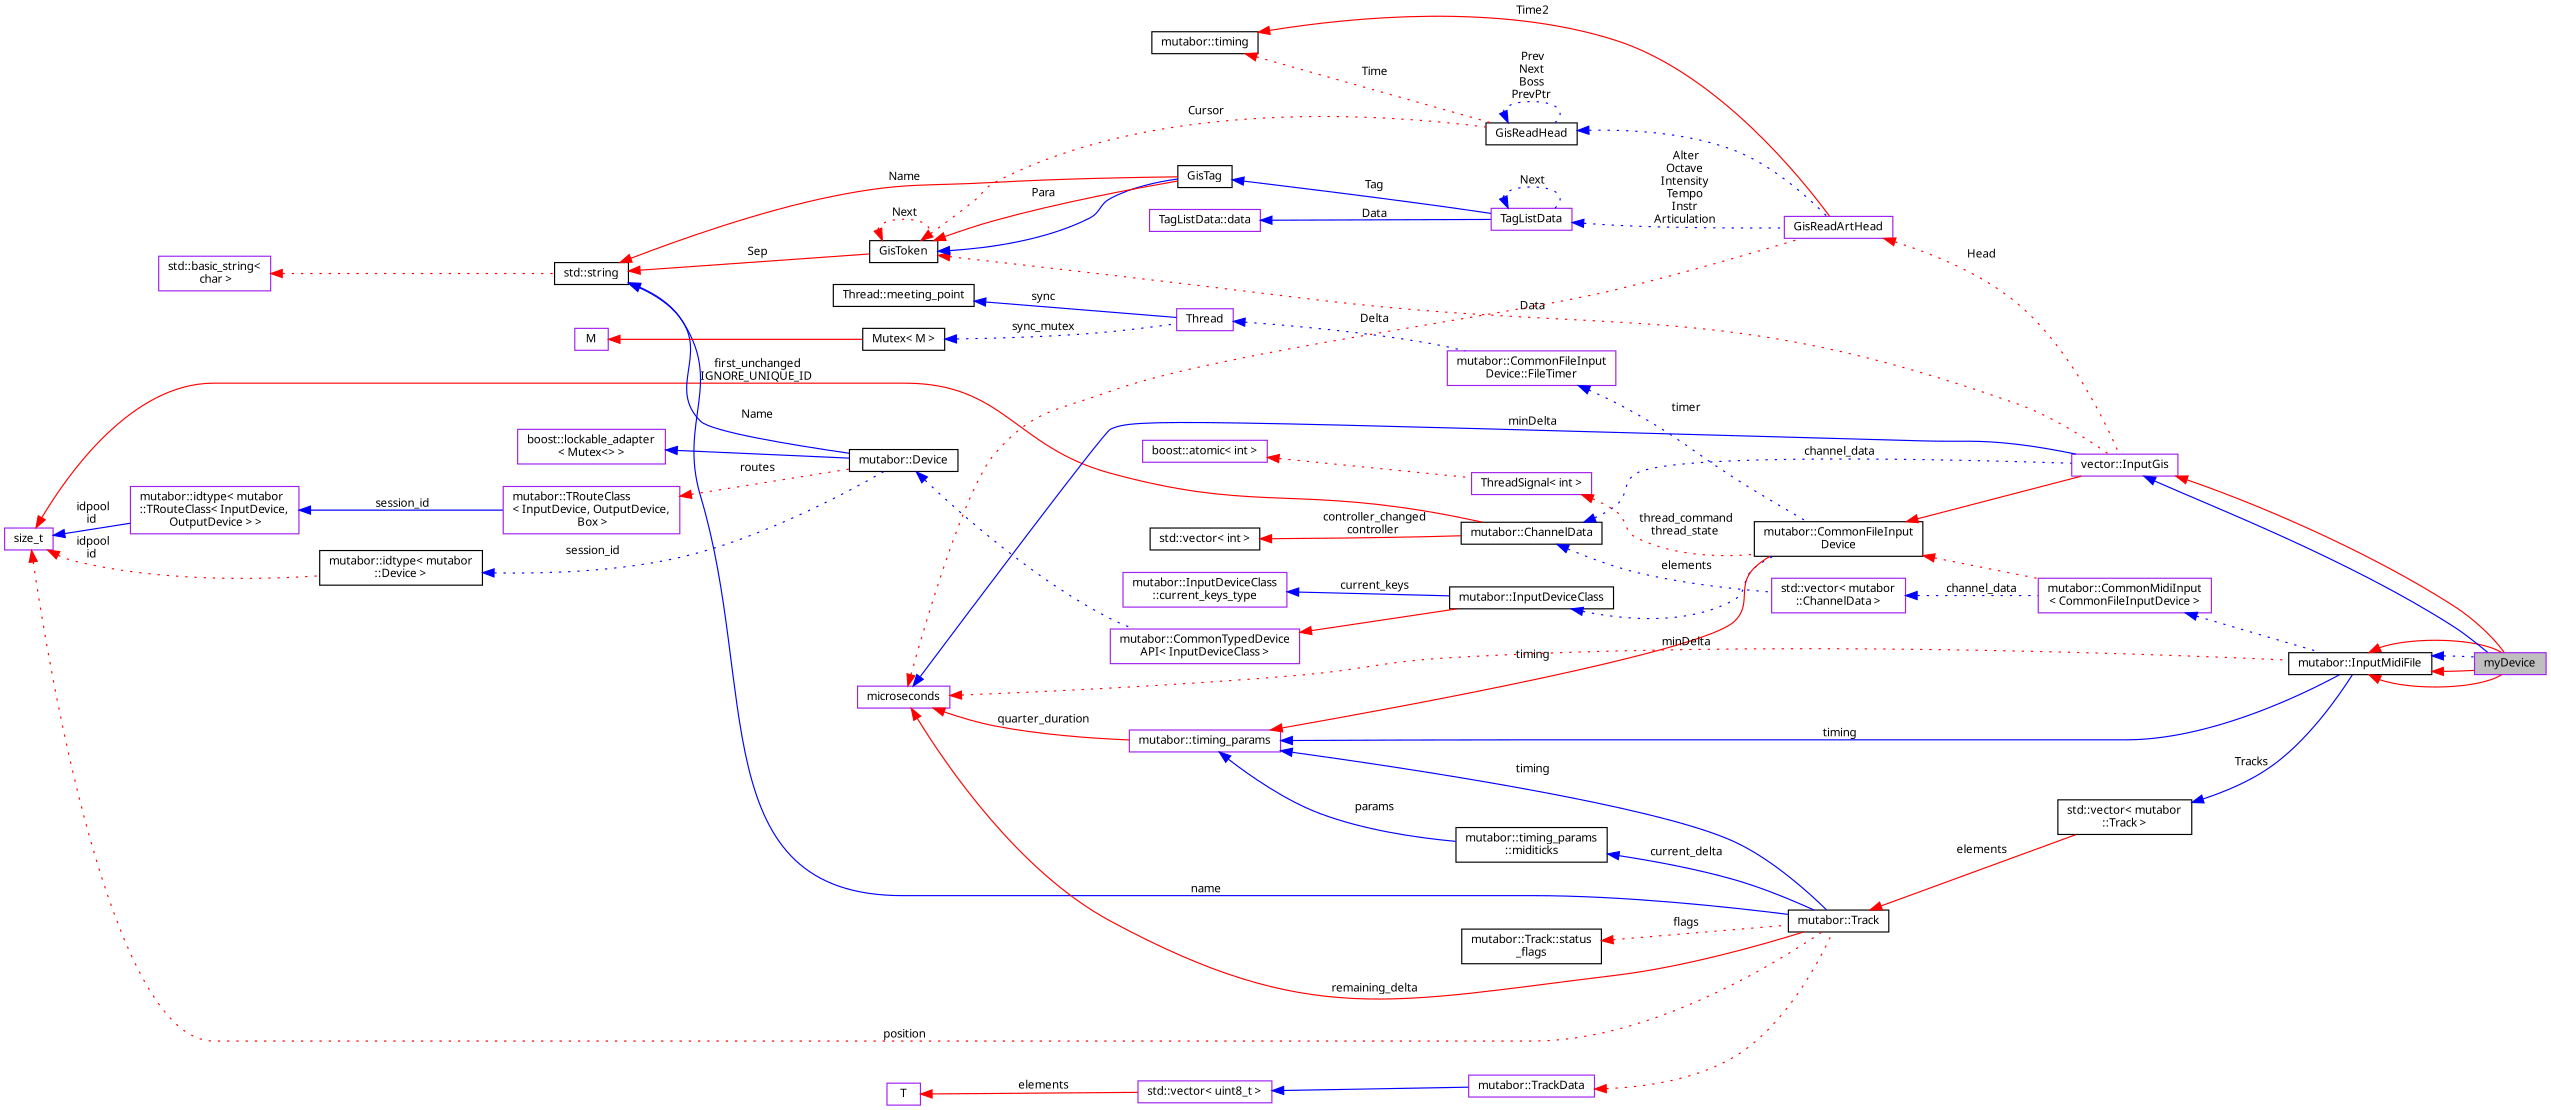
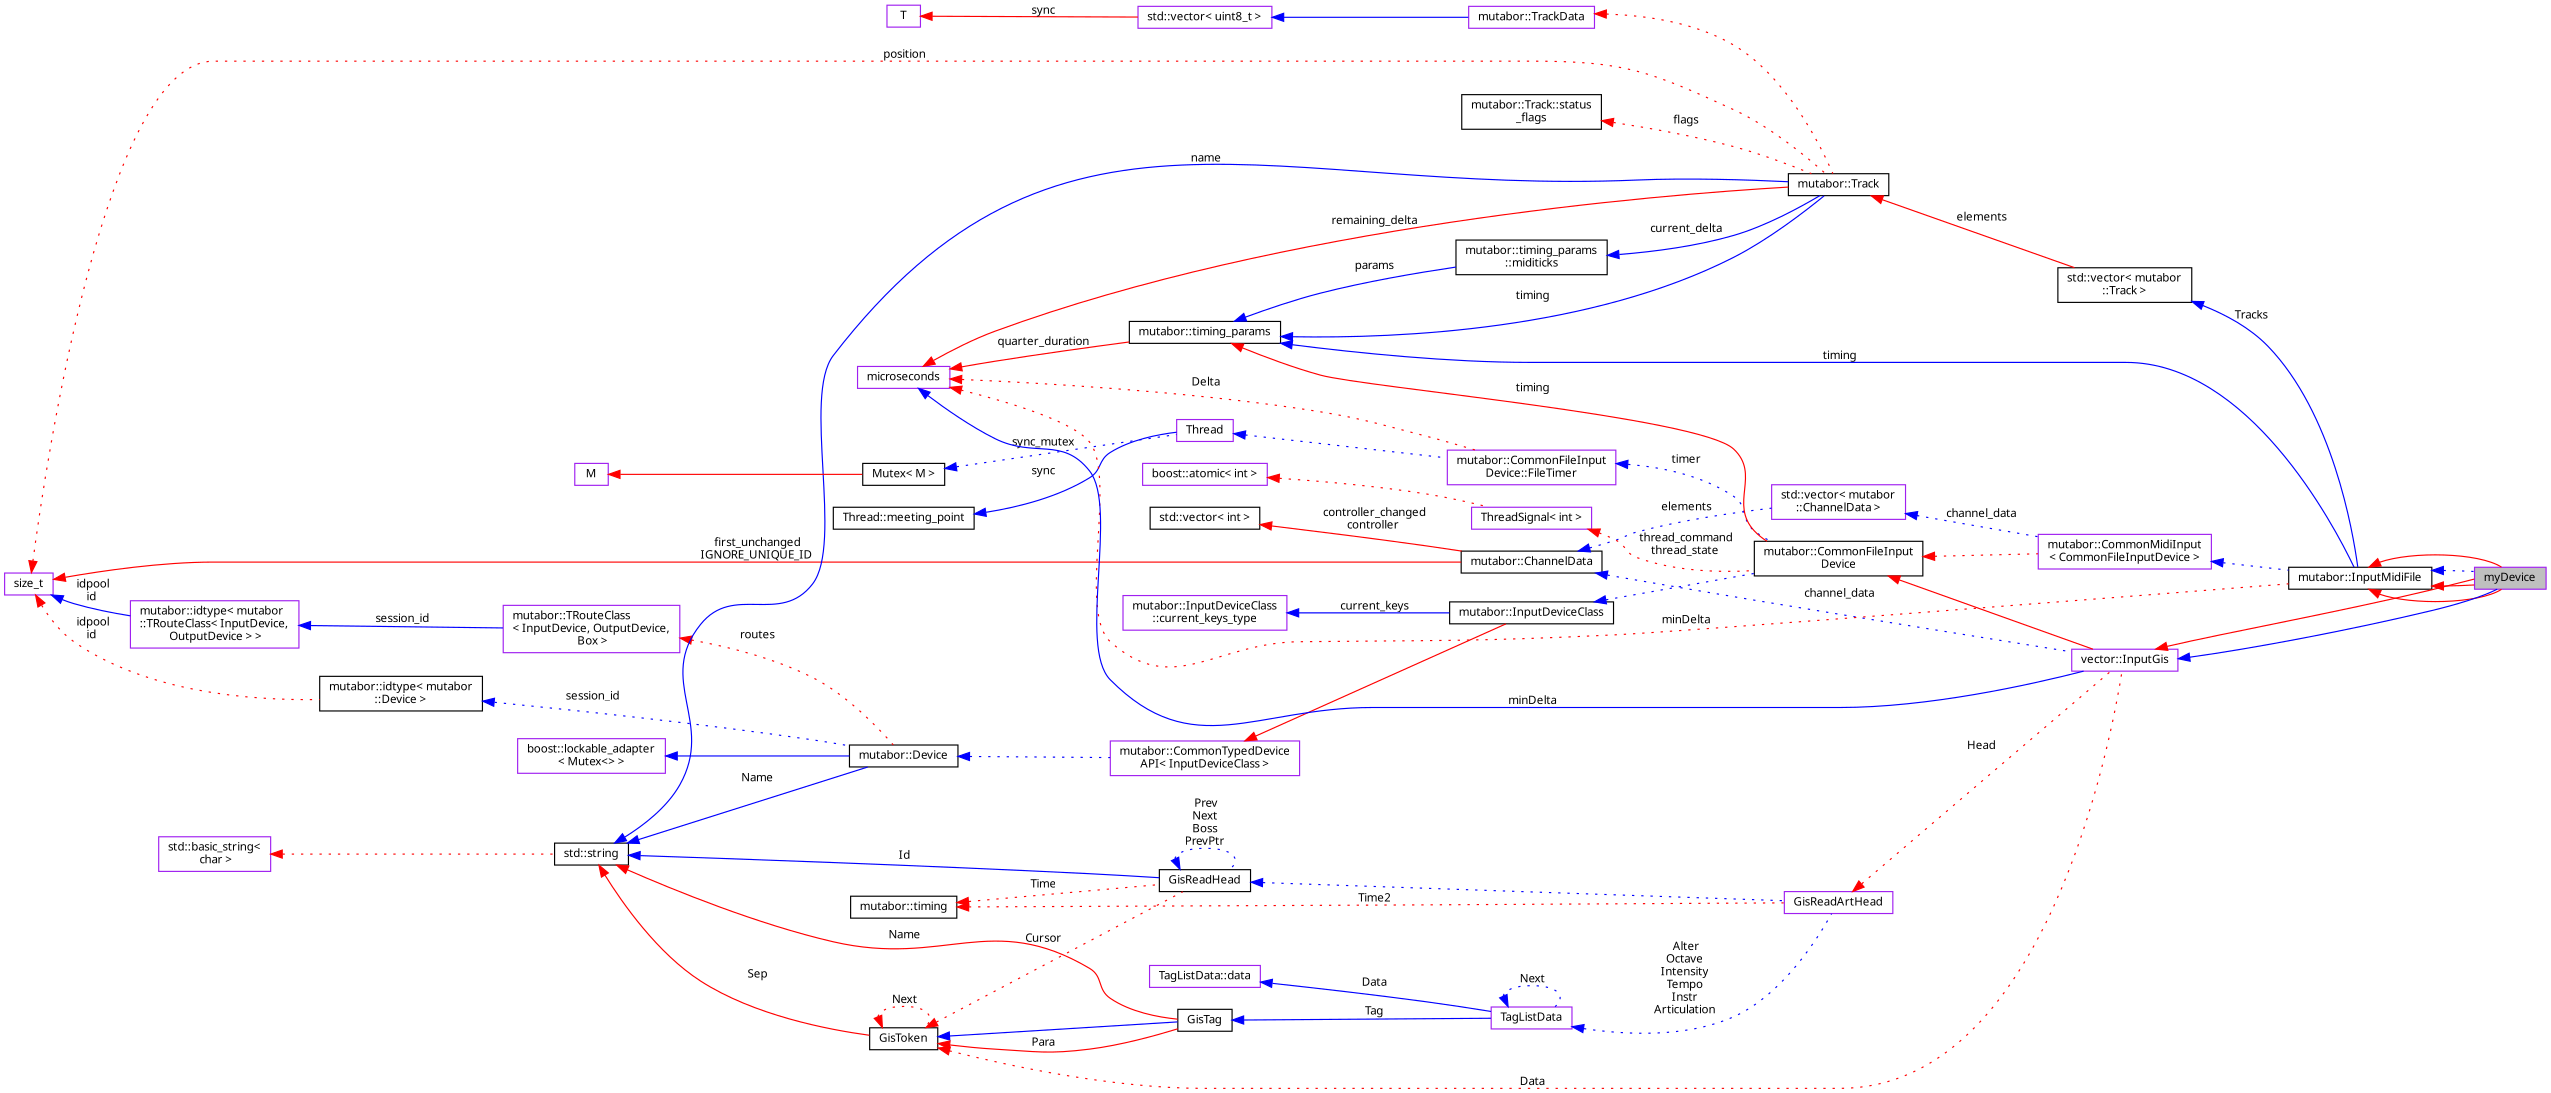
edge "GisReadArtHead" -> "mutabor::timing": style solid -> dotted
edge "GisReadArtHead" -> "microseconds": now "mutabor::CommonFileInput Device::FileTimer" -> "microseconds"
node "mutabor::timing_params": color purple -> black
edge "GisReadHead" -> "std::string": added, label "Id"
edge "std::vector< uint8_t >" -> "T": label " elements" -> " sync"
